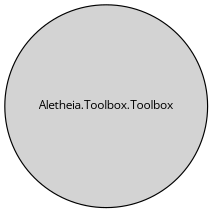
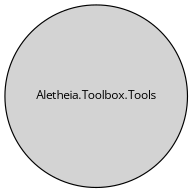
node "Aletheia.Toolbox.Toolbox": label "Aletheia.Toolbox.Toolbox" -> "Aletheia.Toolbox.Tools"
